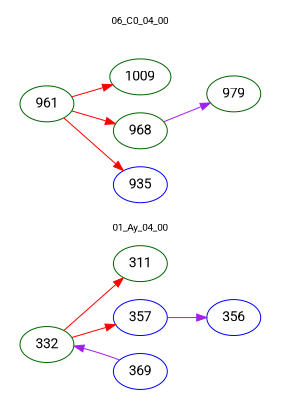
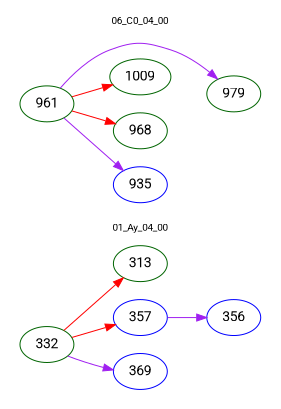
edge "968" -> "979": now "961" -> "979"
edge "961" -> "935": color red -> purple
node "311": label "311" -> "313"
edge "369" -> "332": reversed
